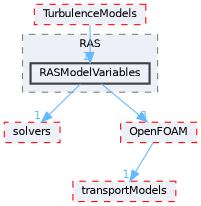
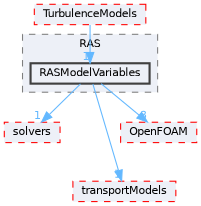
edge "OpenFOAM" -> "transportModels": now "RASModelVariables" -> "transportModels"
